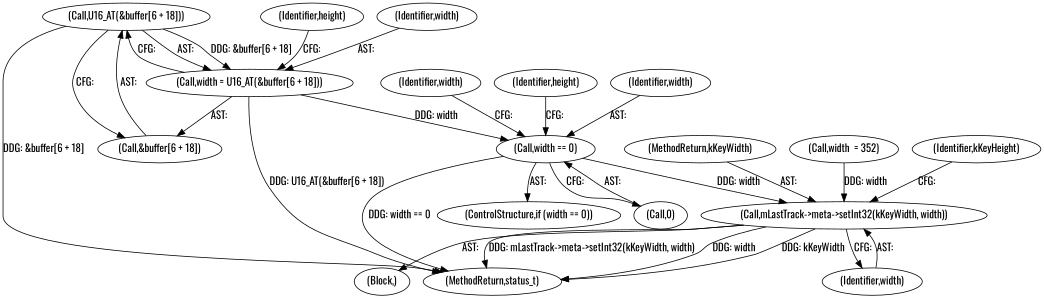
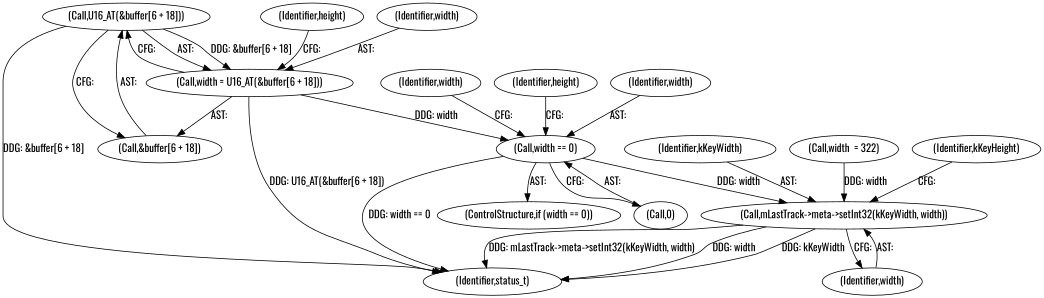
node "(MethodReturn,kKeyWidth)": label "(MethodReturn,kKeyWidth)" -> "(Identifier,kKeyWidth)"
node "(Call,width  = 352)": label "(Call,width  = 352)" -> "(Call,width  = 322)"
node "(Block,)": removed
node "(MethodReturn,status_t)": label "(MethodReturn,status_t)" -> "(Identifier,status_t)"
